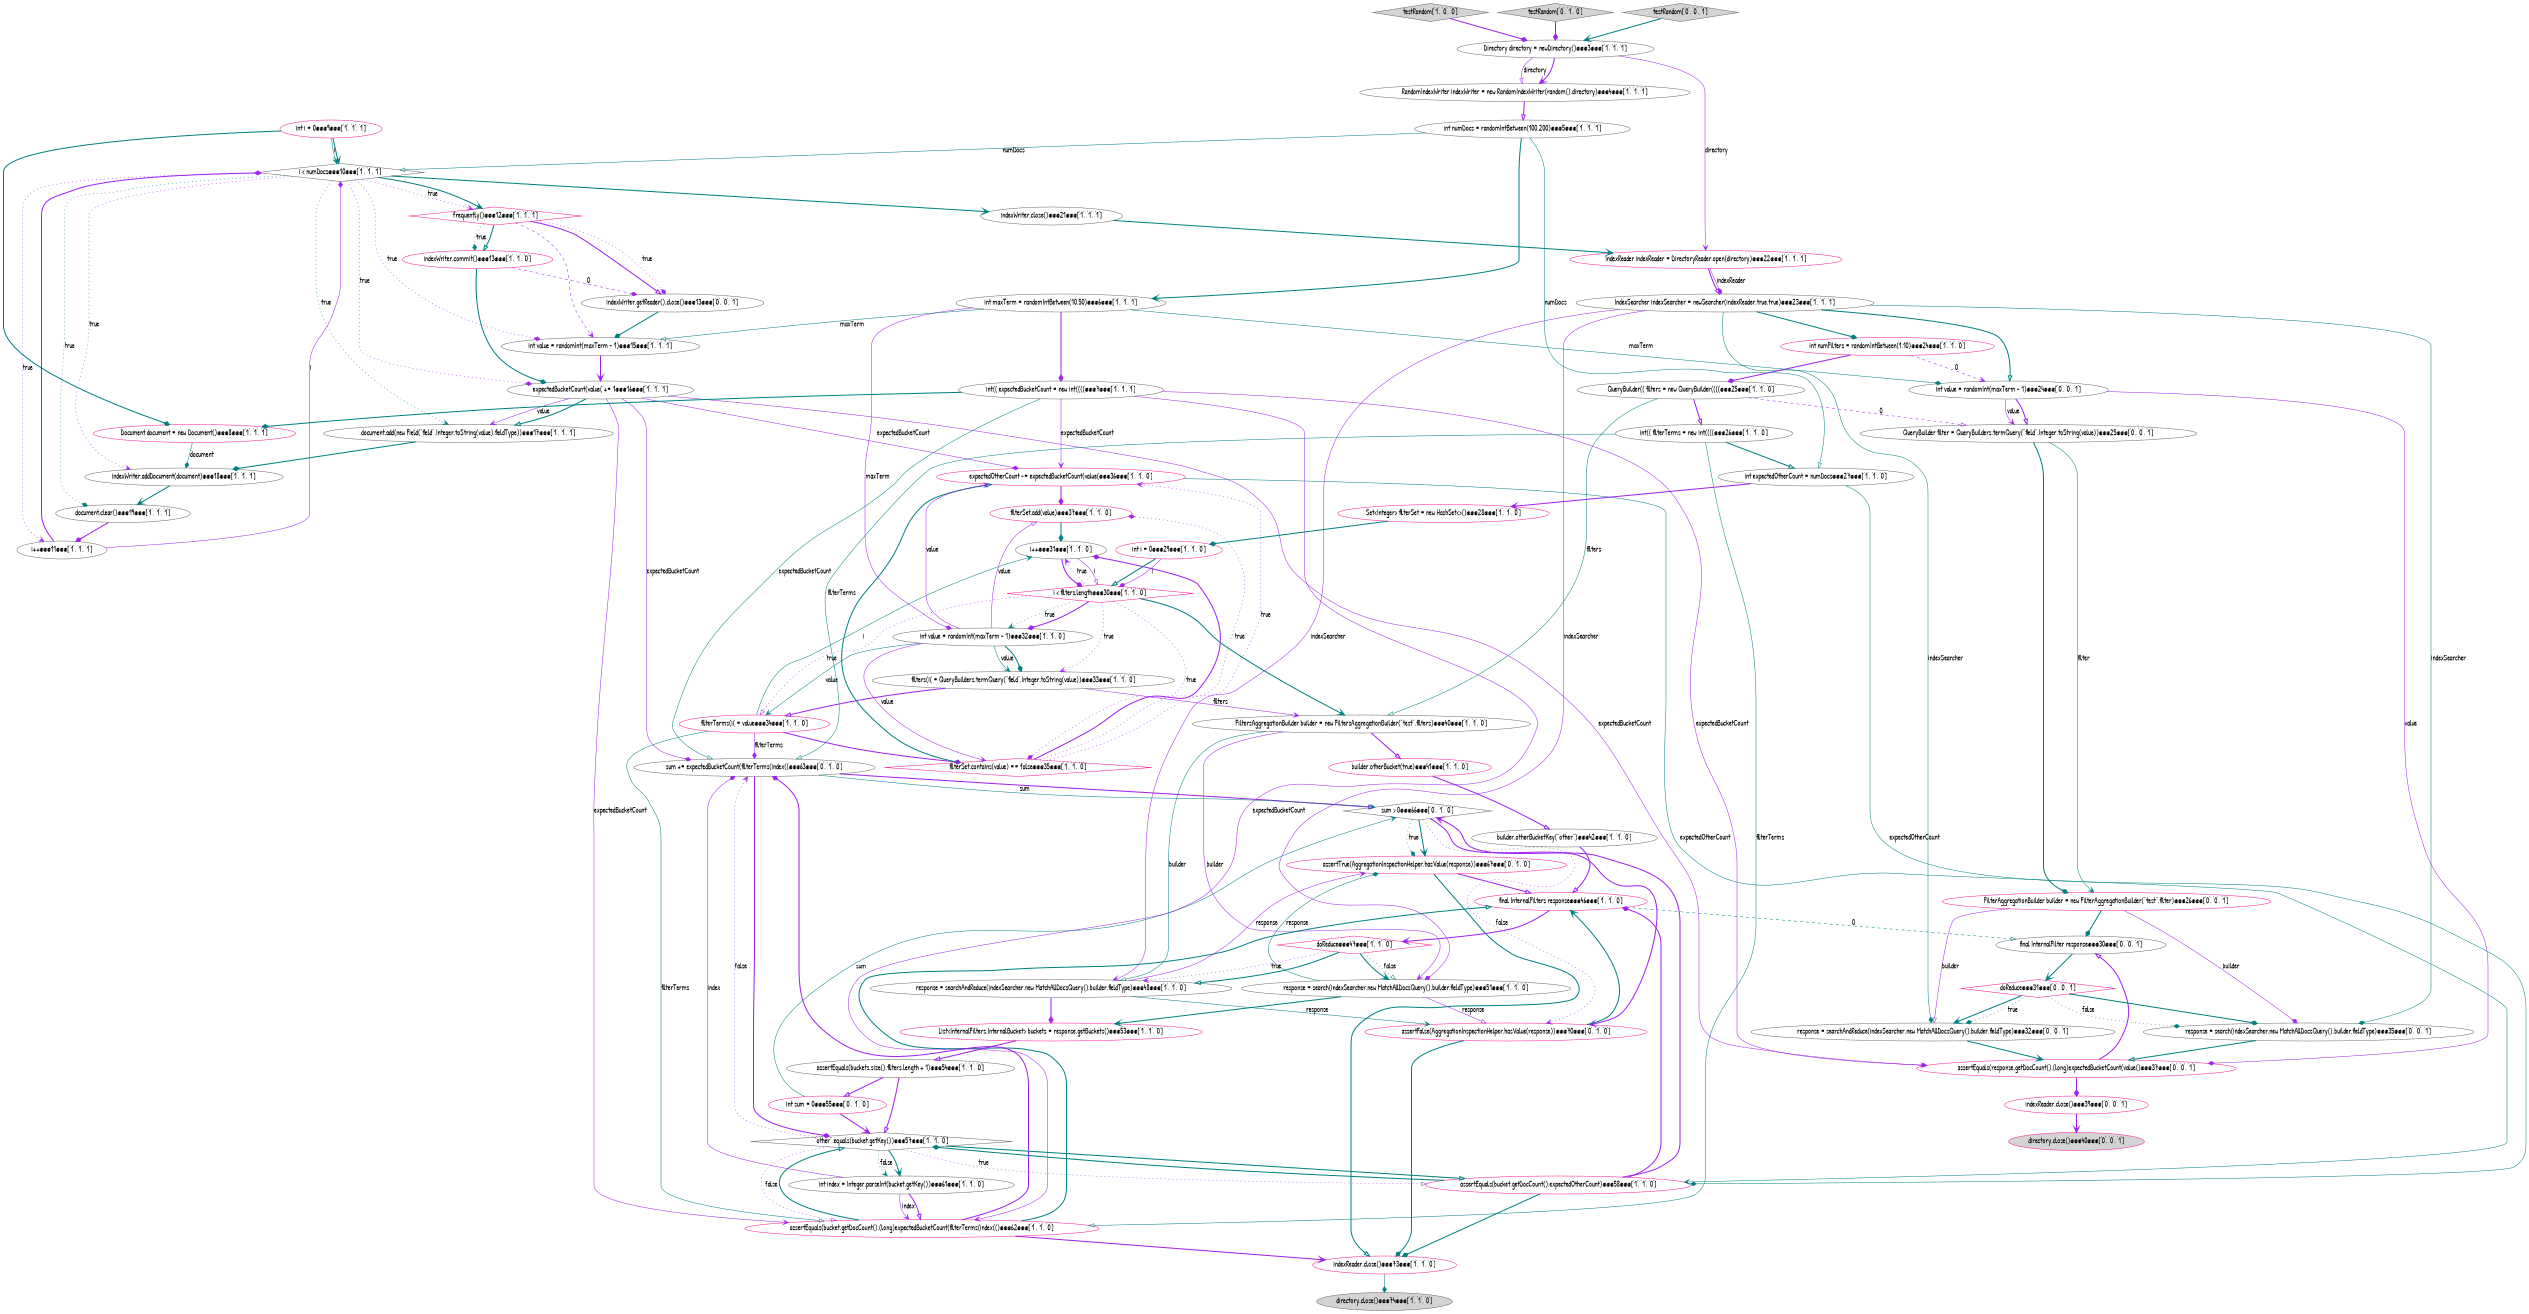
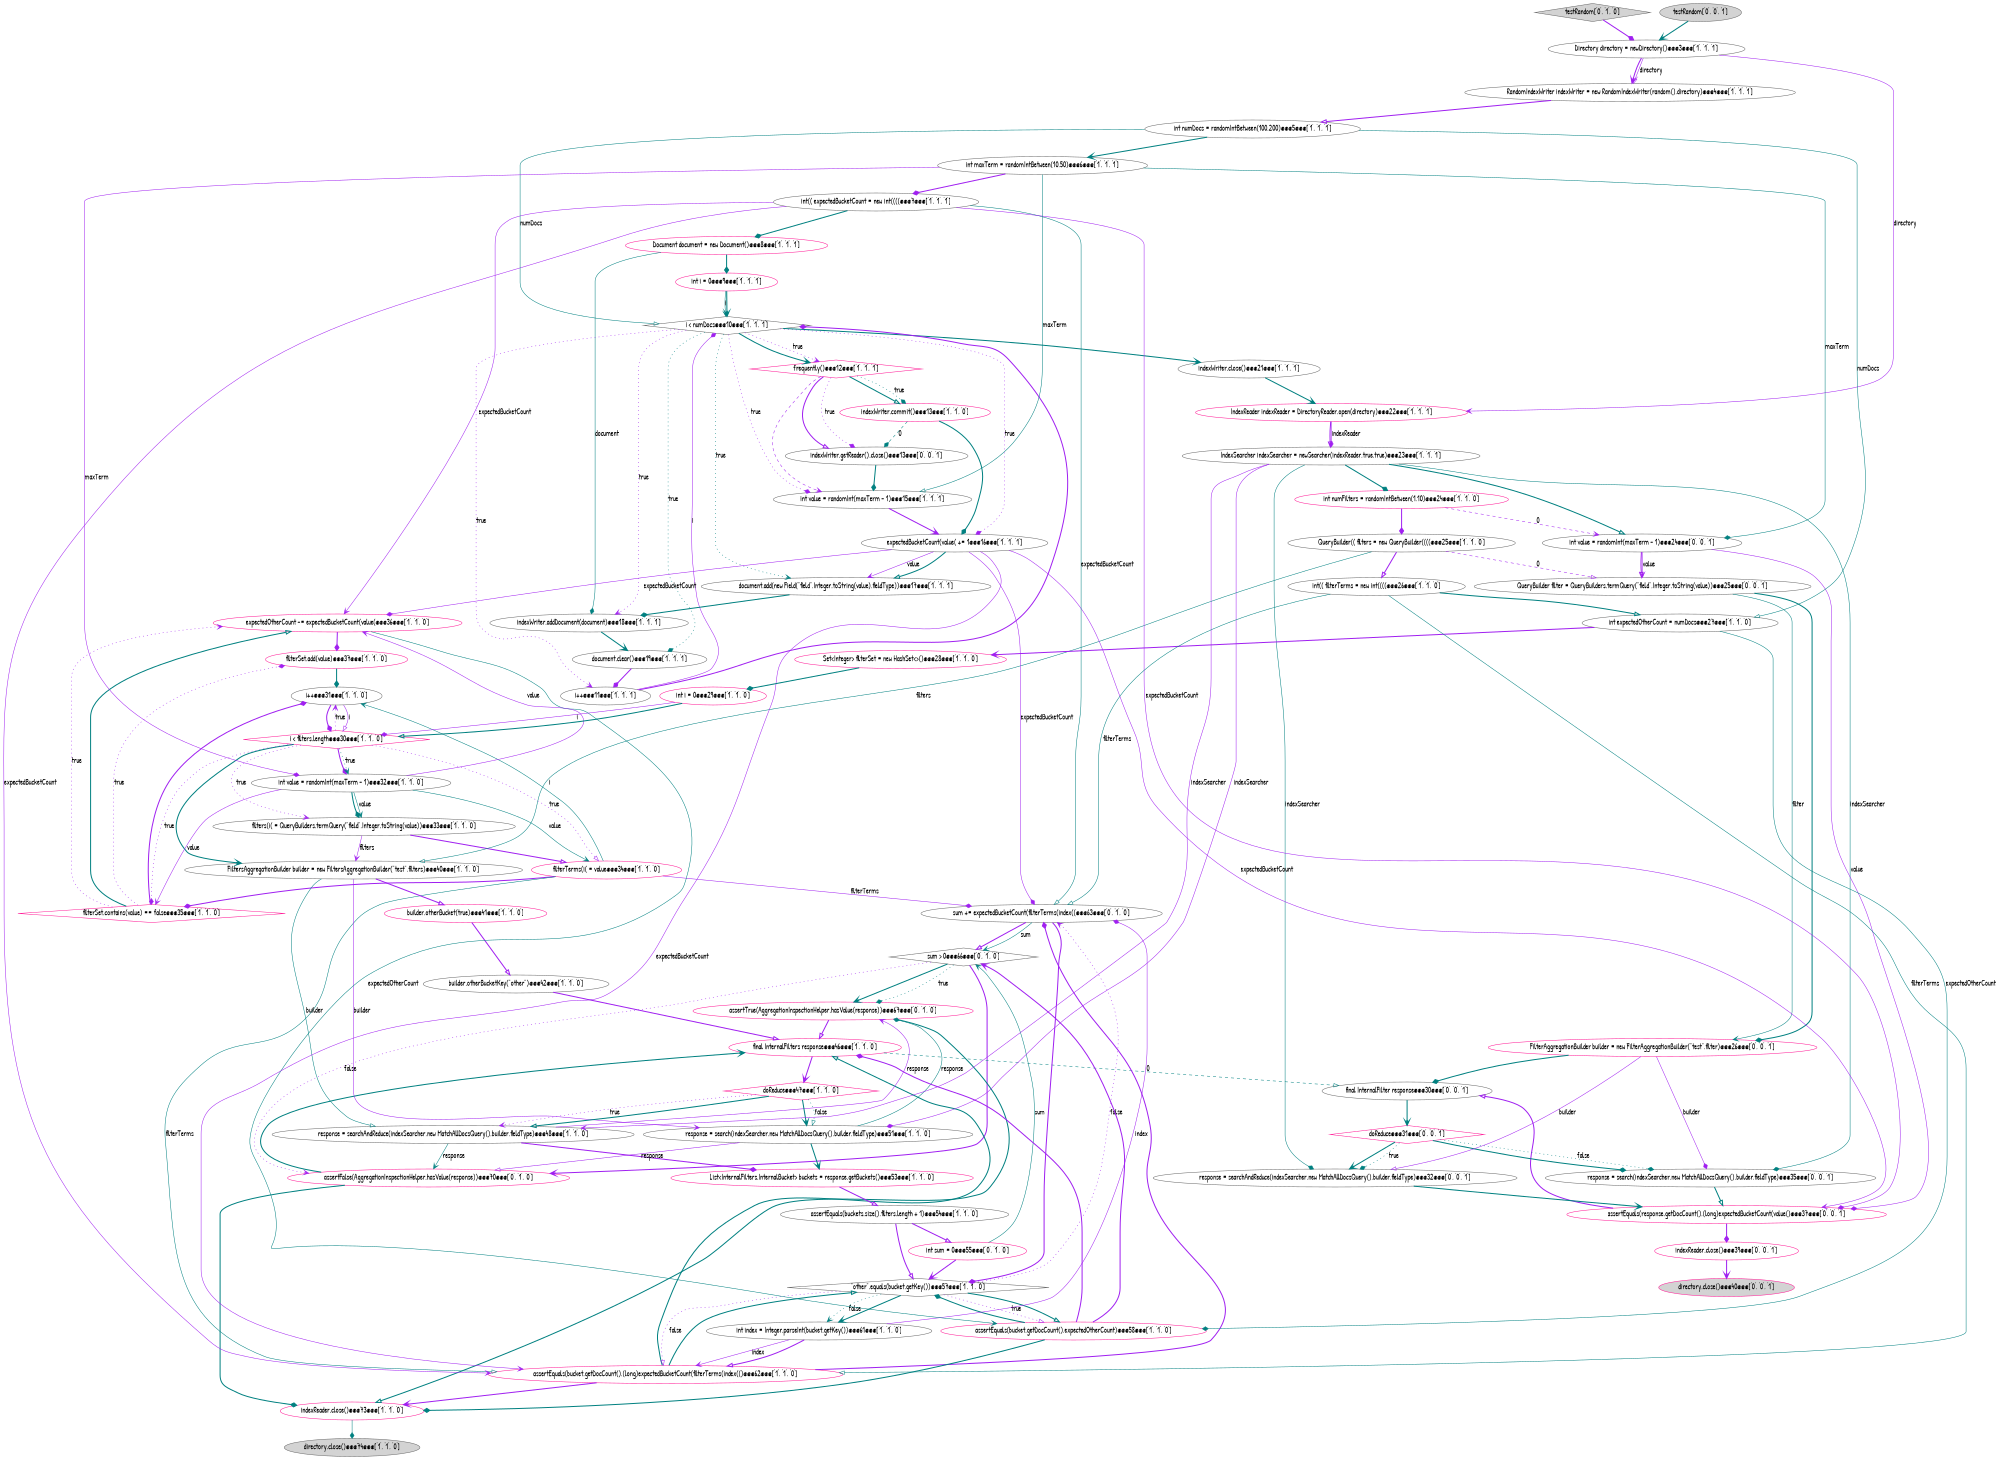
node "testRandom['1', '0', '0']": removed
node "testRandom['0', '0', '1']": shape diamond -> ellipse
edge "int i = 0@@@9@@@['1', '1', '1']" -> "Document document = new Document()@@@8@@@['1', '1', '1']": reversed
edge "indexWriter.commit()@@@13@@@['1', '1', '0']" -> "indexWriter.getReader().close()@@@13@@@['0', '0', '1']": color purple -> teal
edge "int value = randomInt(maxTerm - 1)@@@32@@@['1', '1', '0']" -> "filterSet.add(value)@@@37@@@['1', '1', '0']": removed, label "value"
